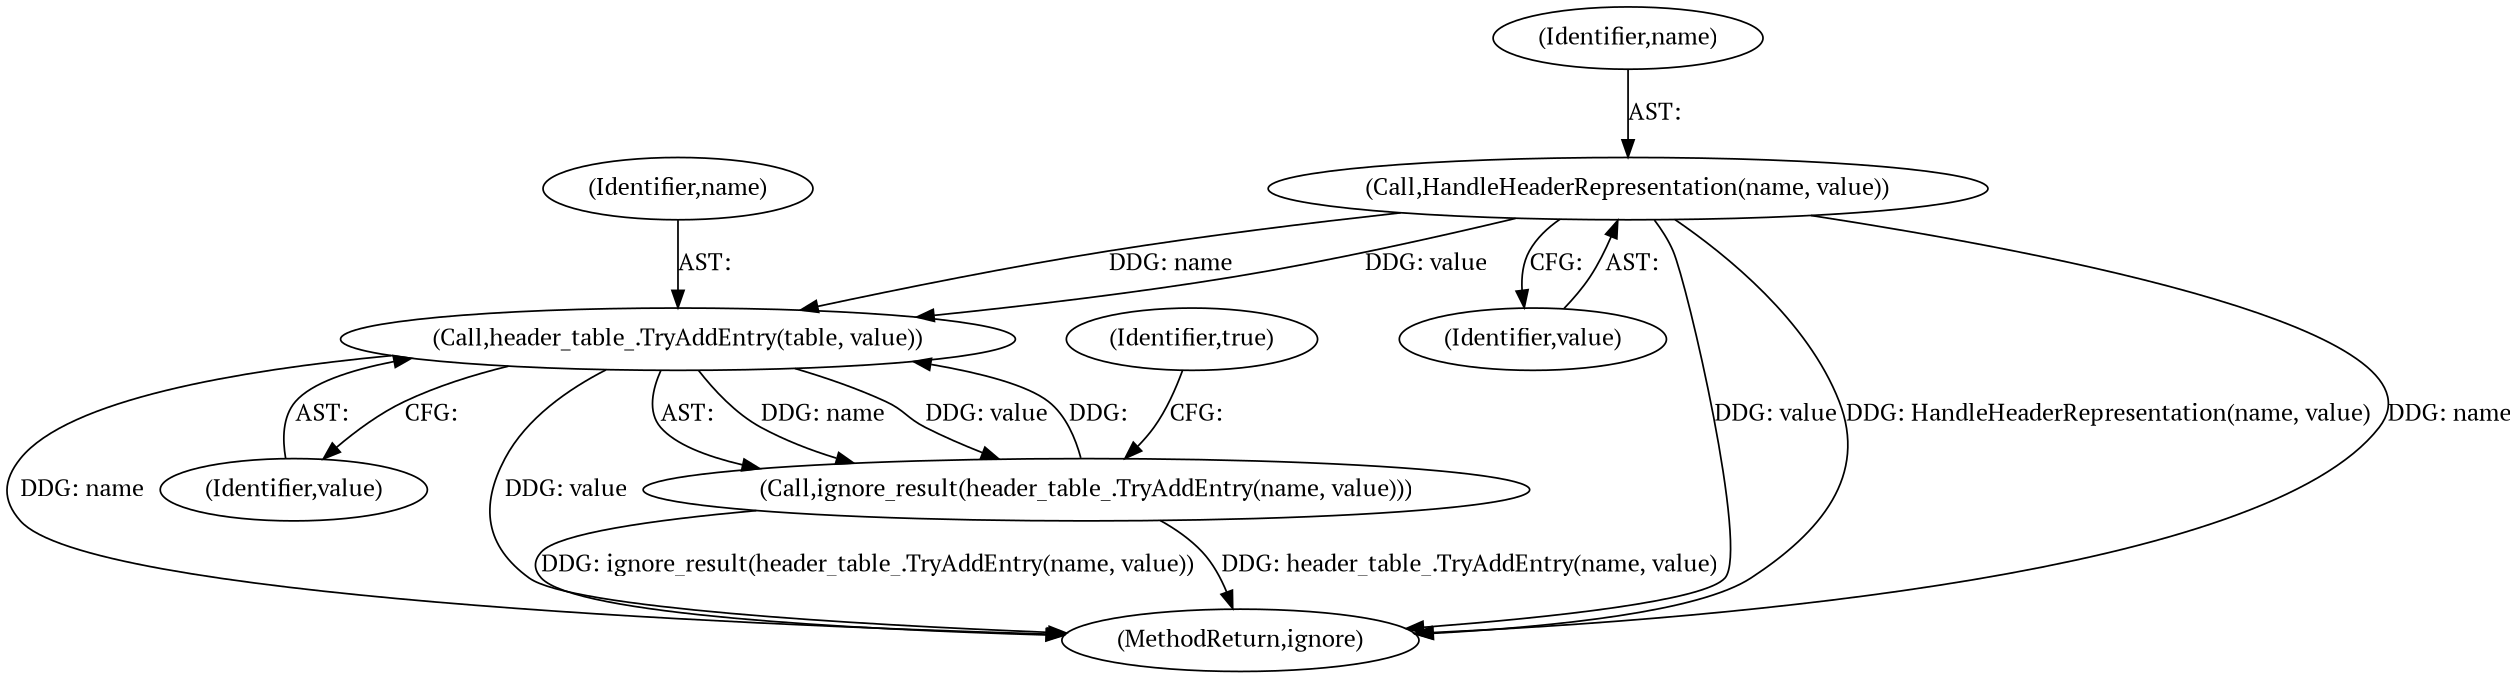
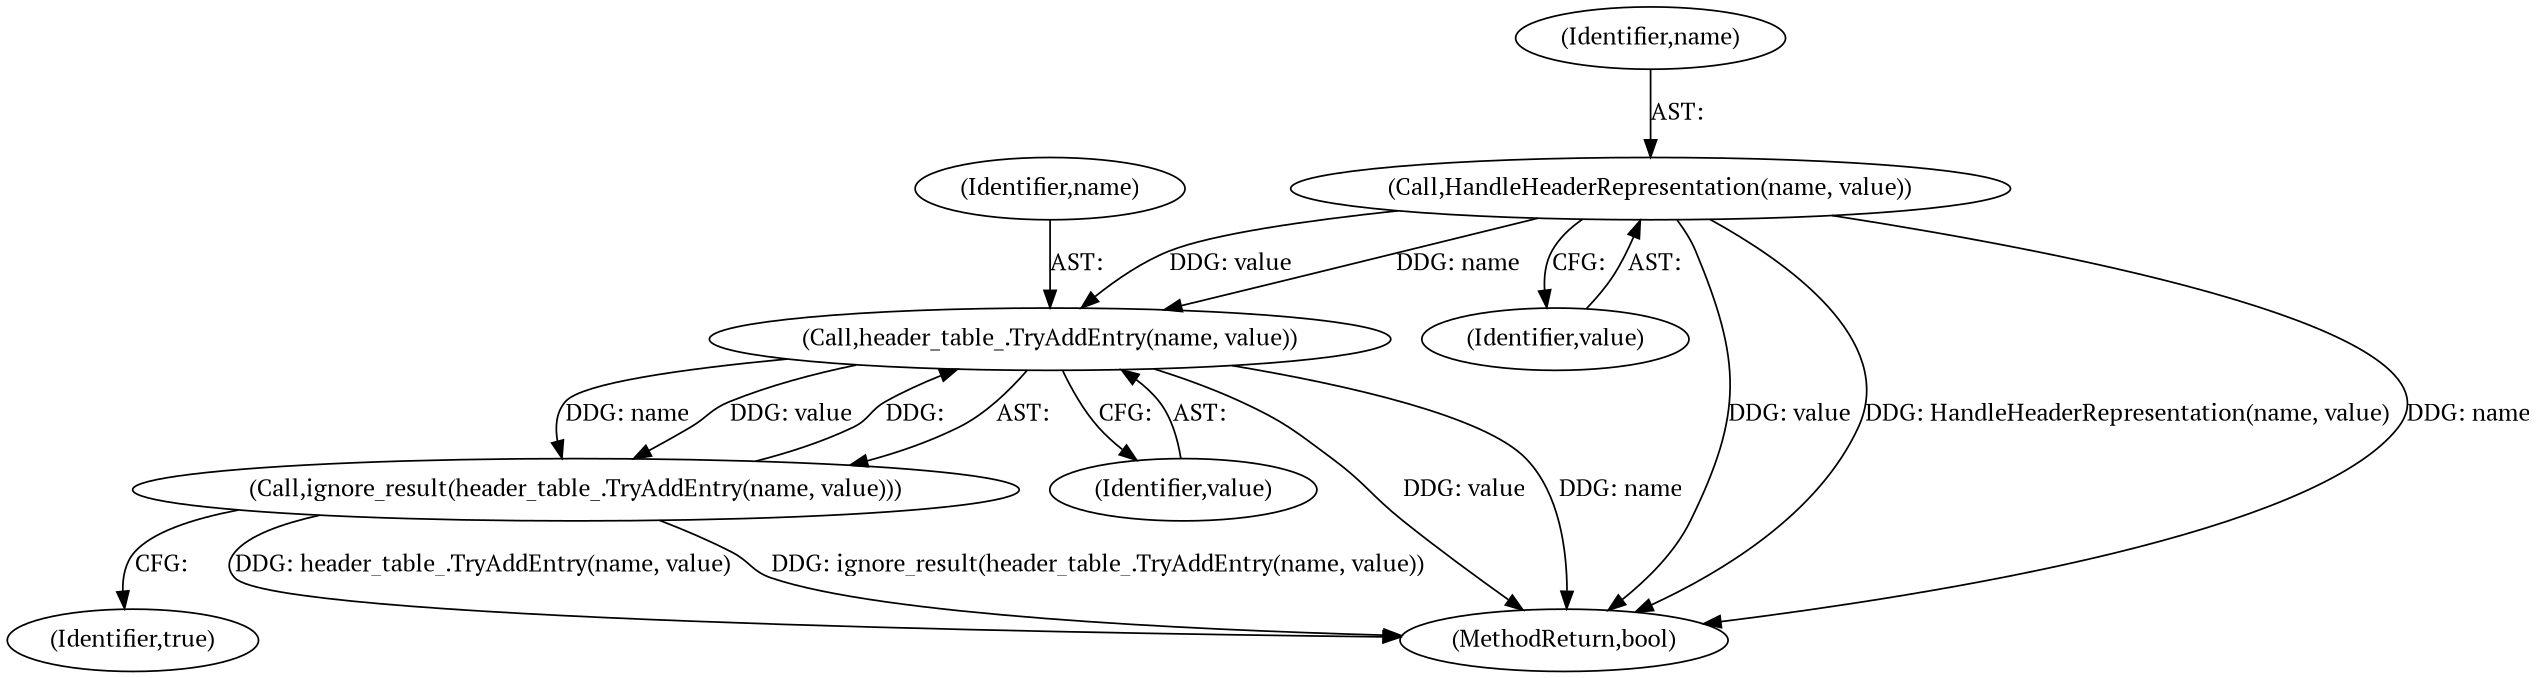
node "(Call,header_table_.TryAddEntry(table, value))": label "(Call,header_table_.TryAddEntry(table, value))" -> "(Call,header_table_.TryAddEntry(name, value))"
edge "(Identifier,true)" -> "(Call,ignore_result(header_table_.TryAddEntry(name, value)))": reversed
node "(MethodReturn,ignore)": label "(MethodReturn,ignore)" -> "(MethodReturn,bool)"
